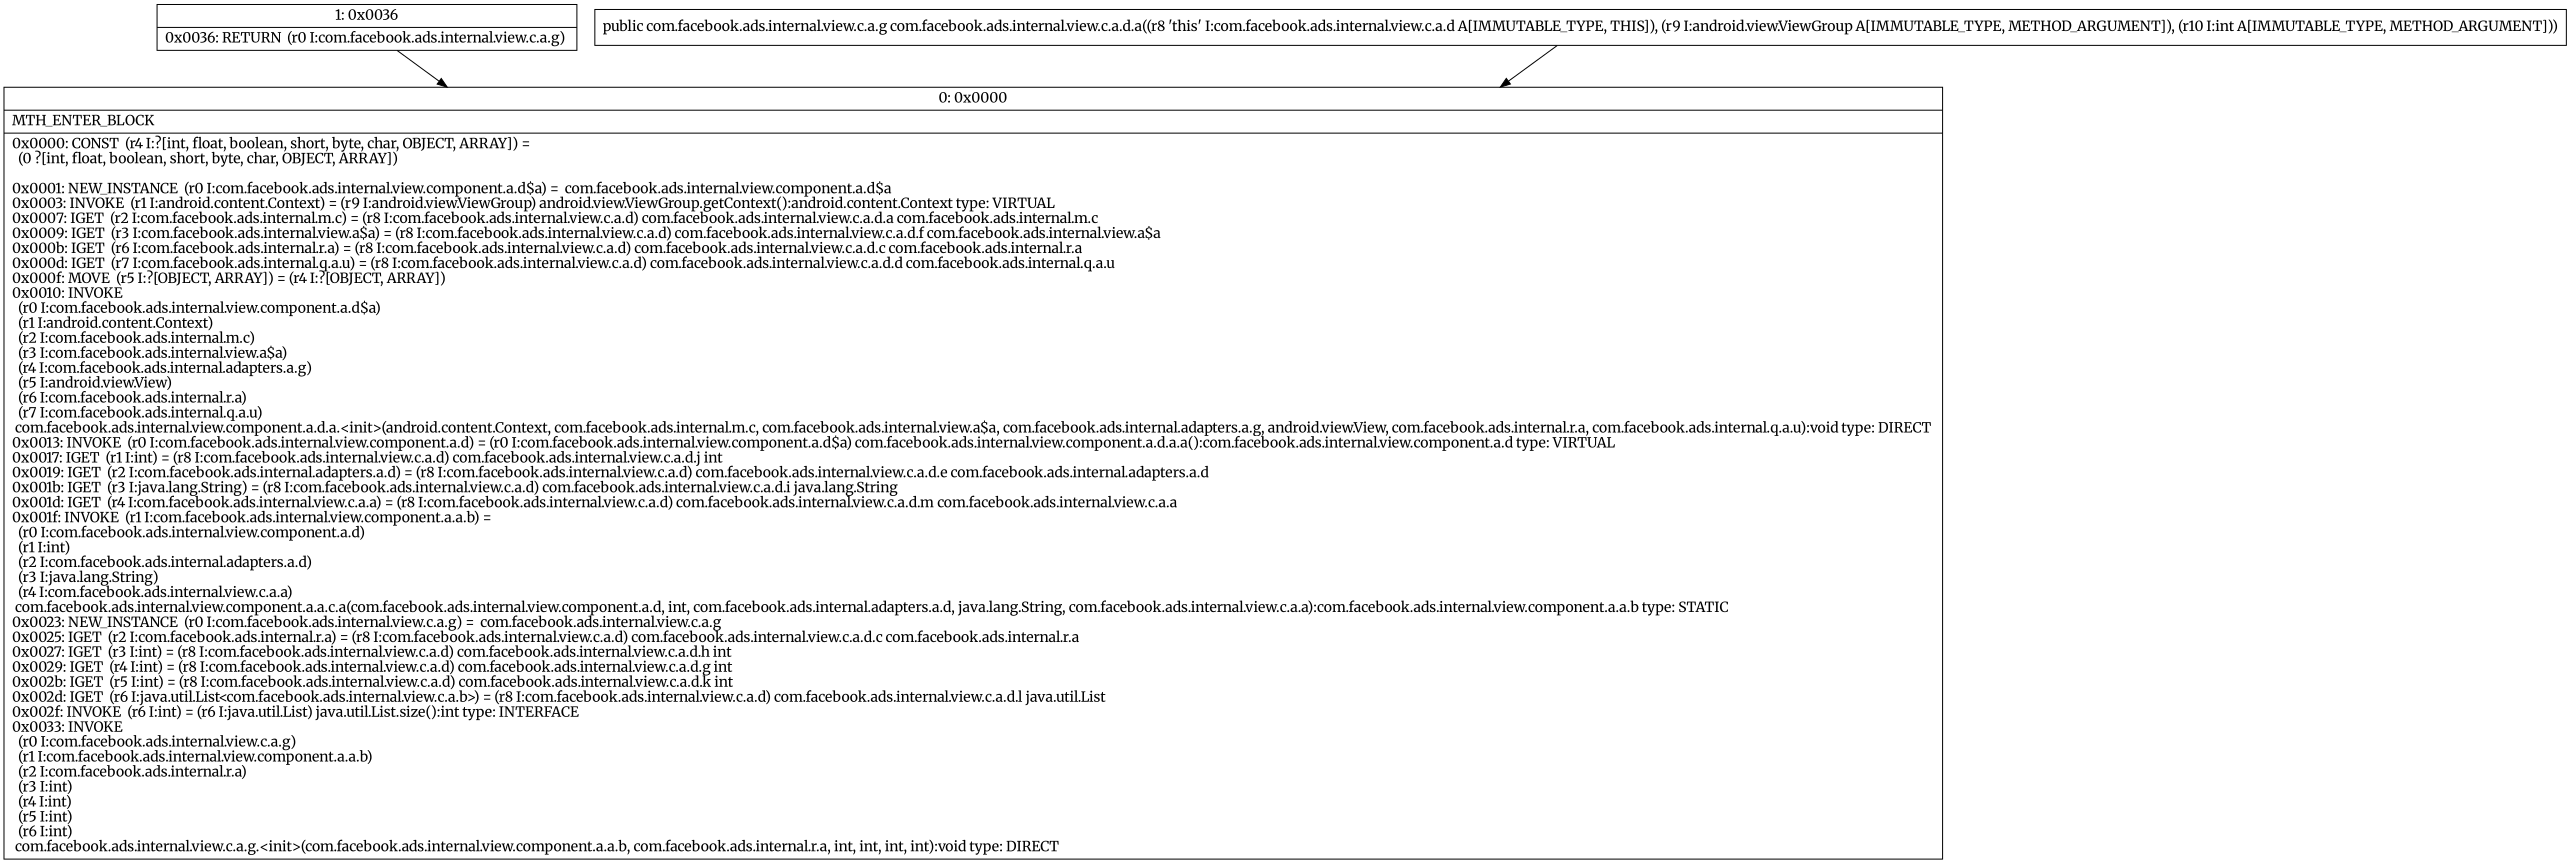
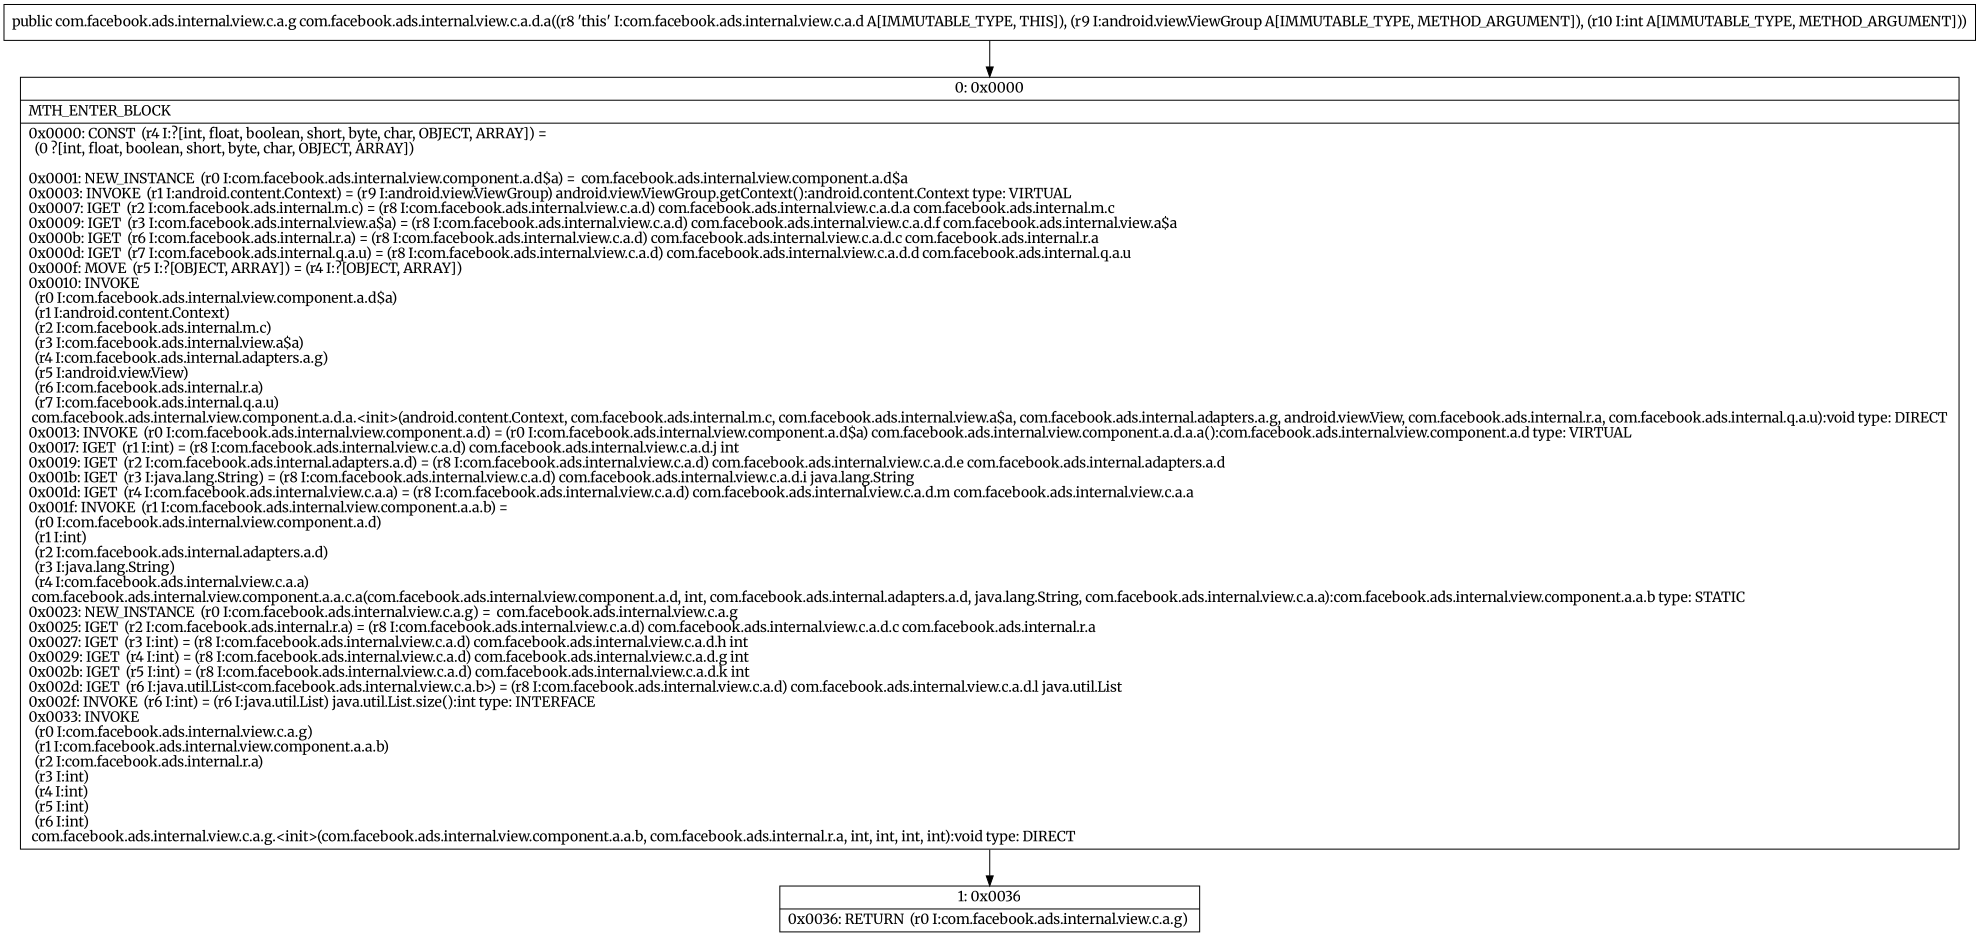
edge "1: 0x0036" -> "0: 0x0000": reversed
